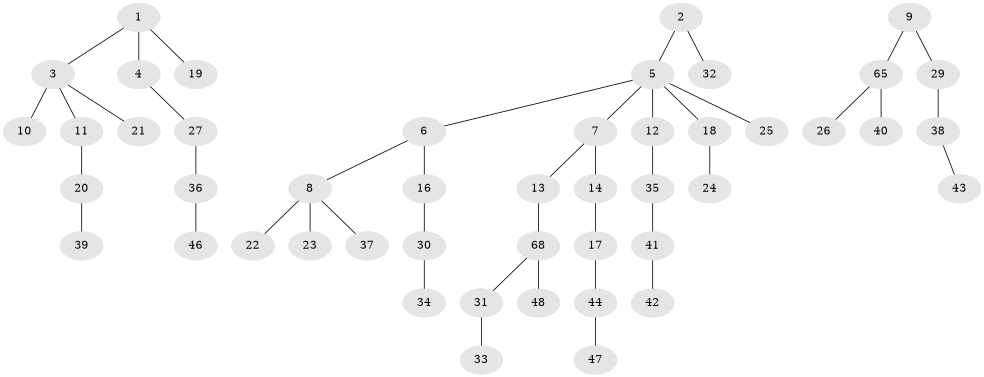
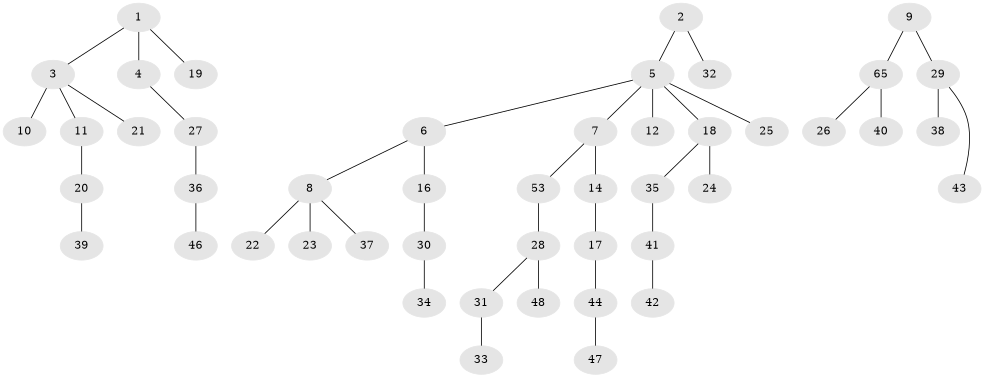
edge "12" -- "35": now "18" -- "35"
edge "38" -- "43": now "29" -- "43"
node "13": label "13" -> "53"
node "68": label "68" -> "28"
